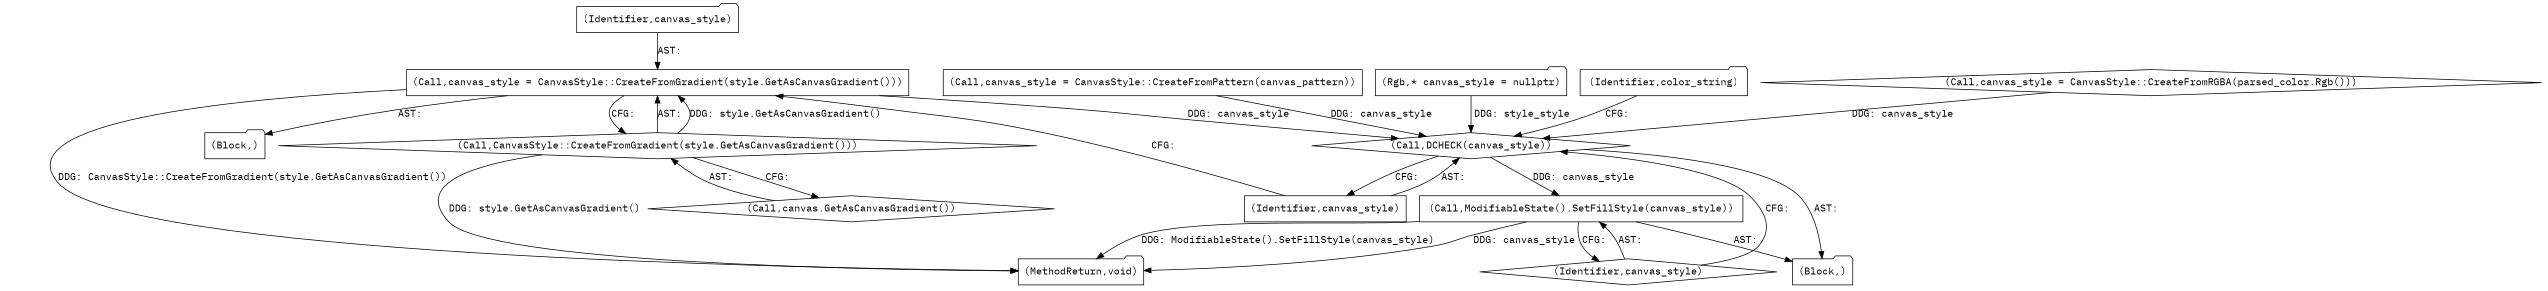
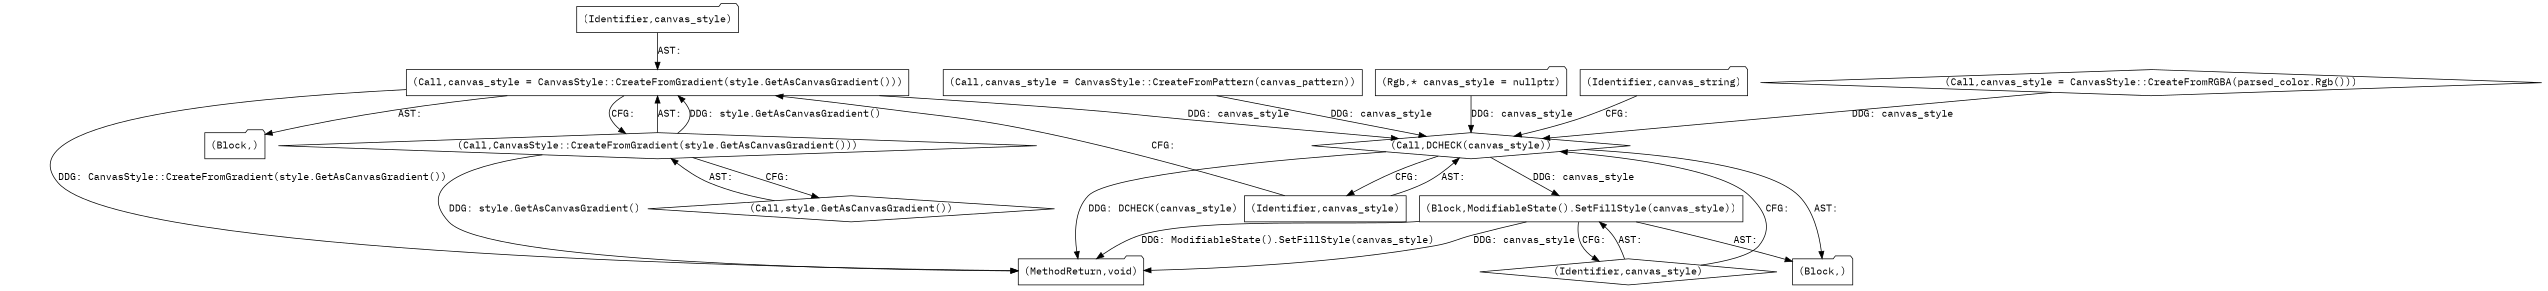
node "(Identifier,color_string)": label "(Identifier,color_string)" -> "(Identifier,canvas_string)"
edge "(Rgb,* canvas_style = nullptr)" -> "(Call,DCHECK(canvas_style))": label "DDG: style_style" -> "DDG: canvas_style"
edge "(Call,DCHECK(canvas_style))" -> "(MethodReturn,void)": added, label "DDG: DCHECK(canvas_style)"
node "(Call,canvas.GetAsCanvasGradient())": label "(Call,canvas.GetAsCanvasGradient())" -> "(Call,style.GetAsCanvasGradient())"
node "(Call,ModifiableState().SetFillStyle(canvas_style))": label "(Call,ModifiableState().SetFillStyle(canvas_style))" -> "(Block,ModifiableState().SetFillStyle(canvas_style))"
